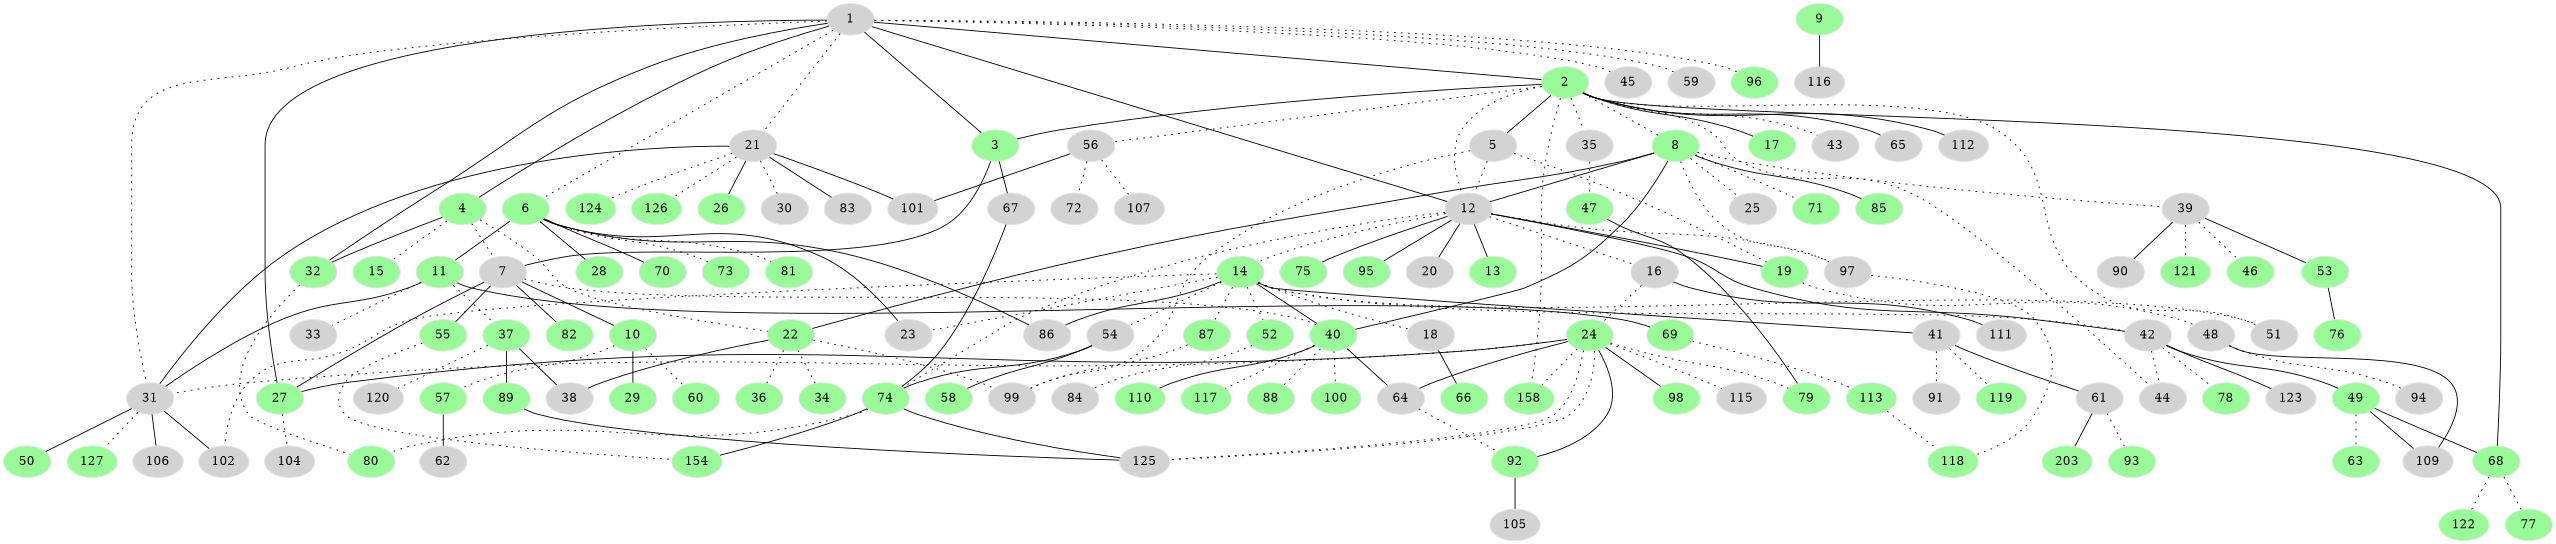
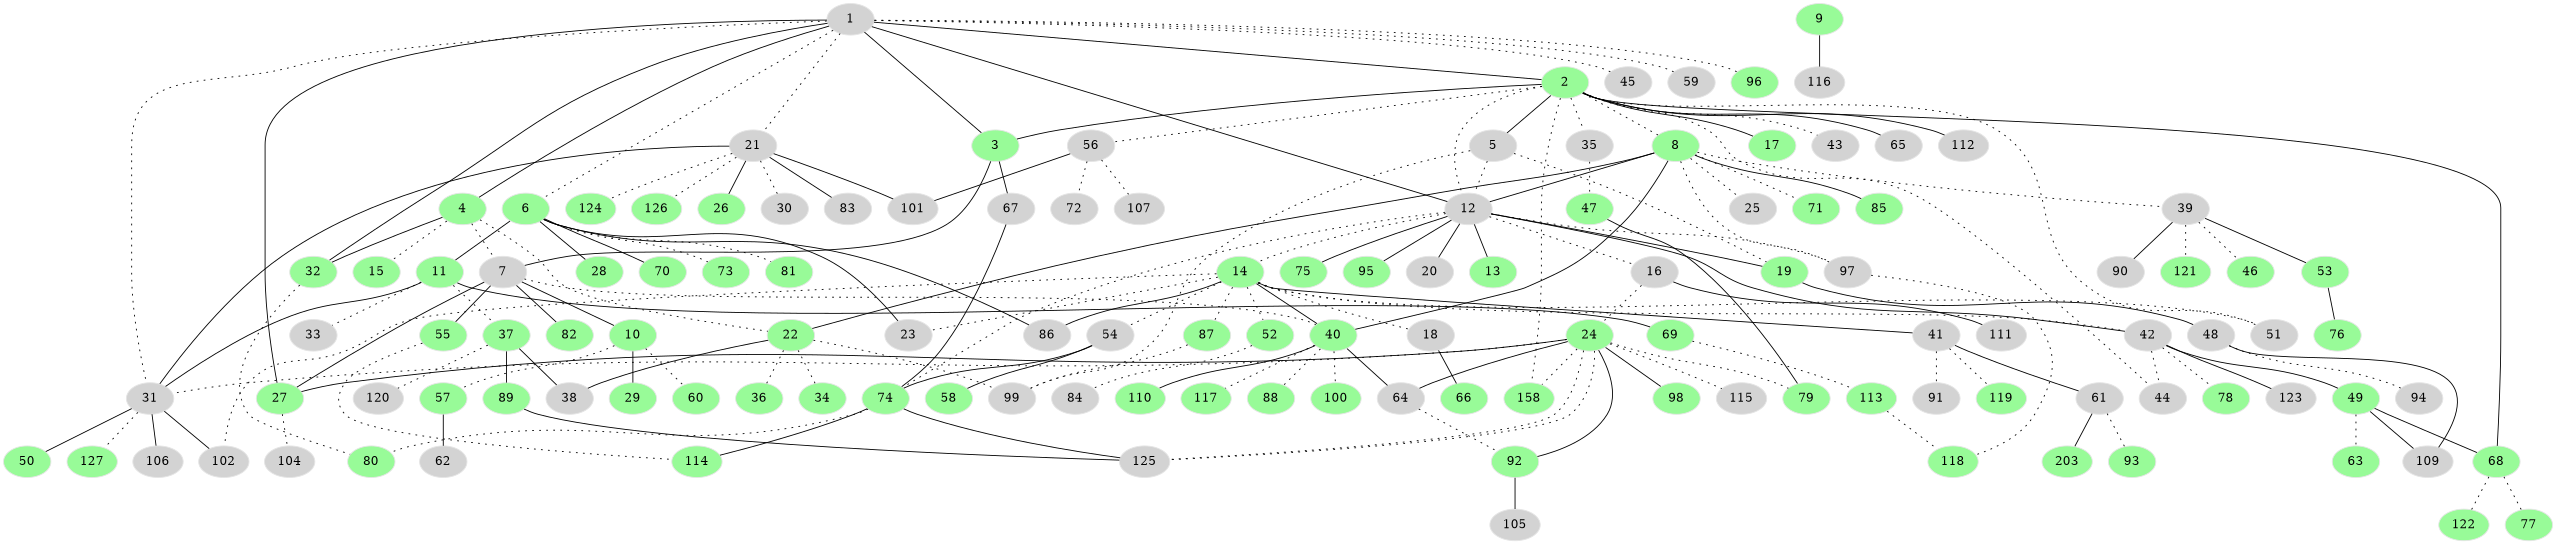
edge "19" -- "48": style dotted -> solid
node "154": label "154" -> "114"
